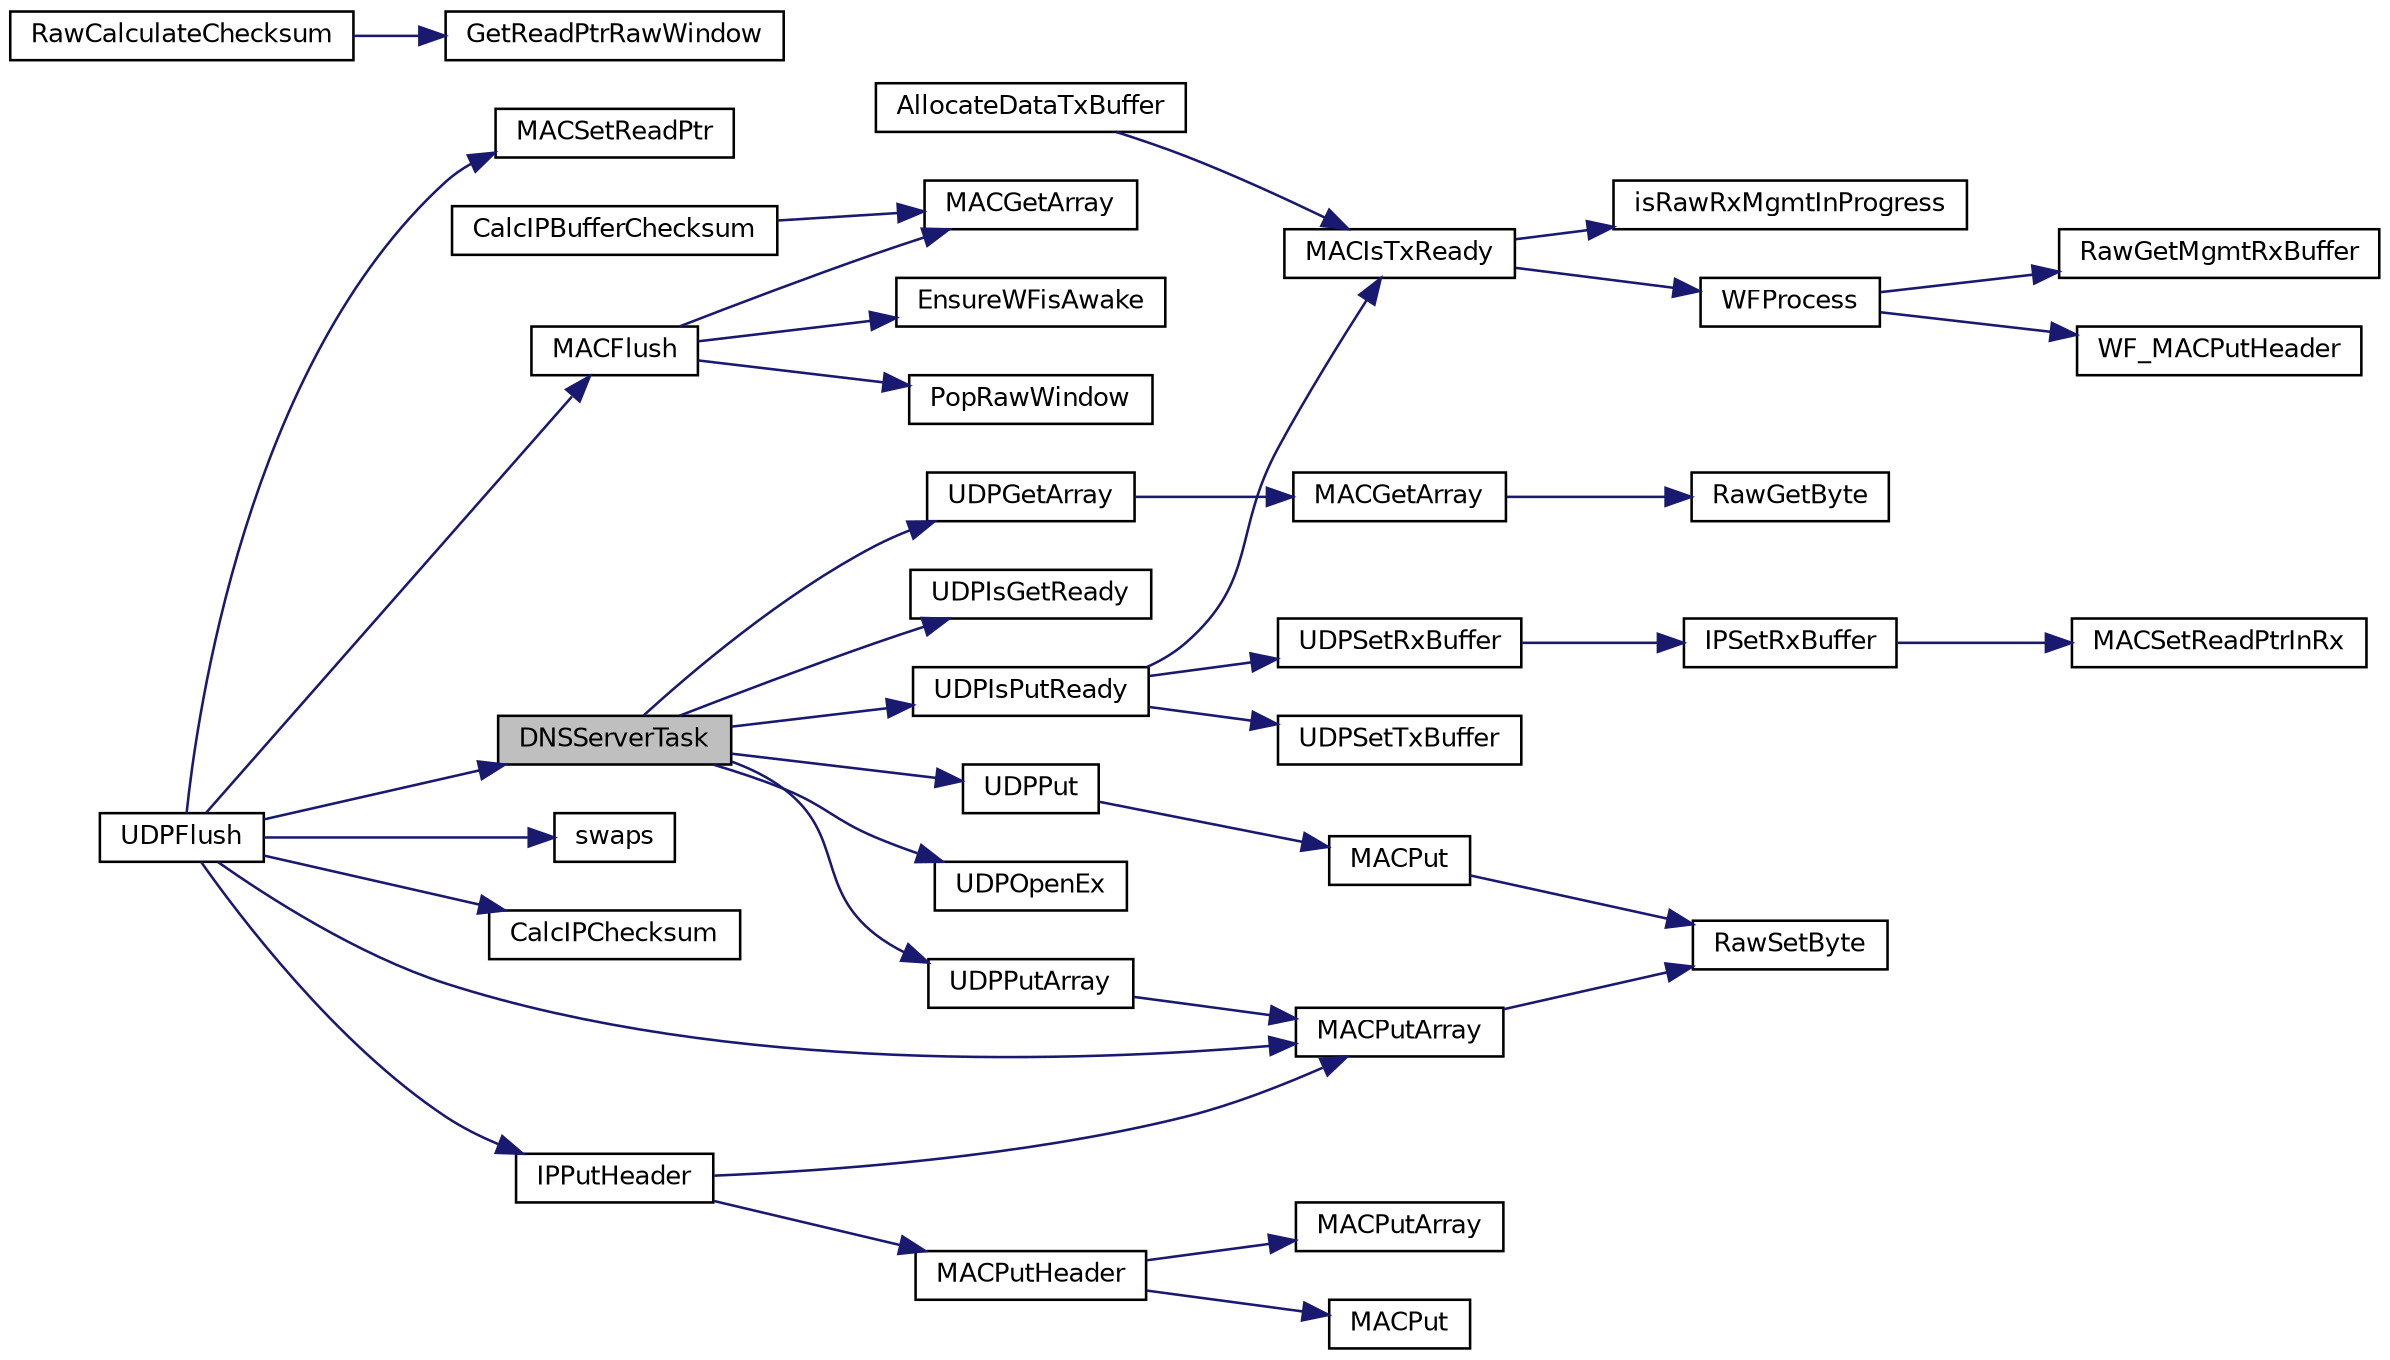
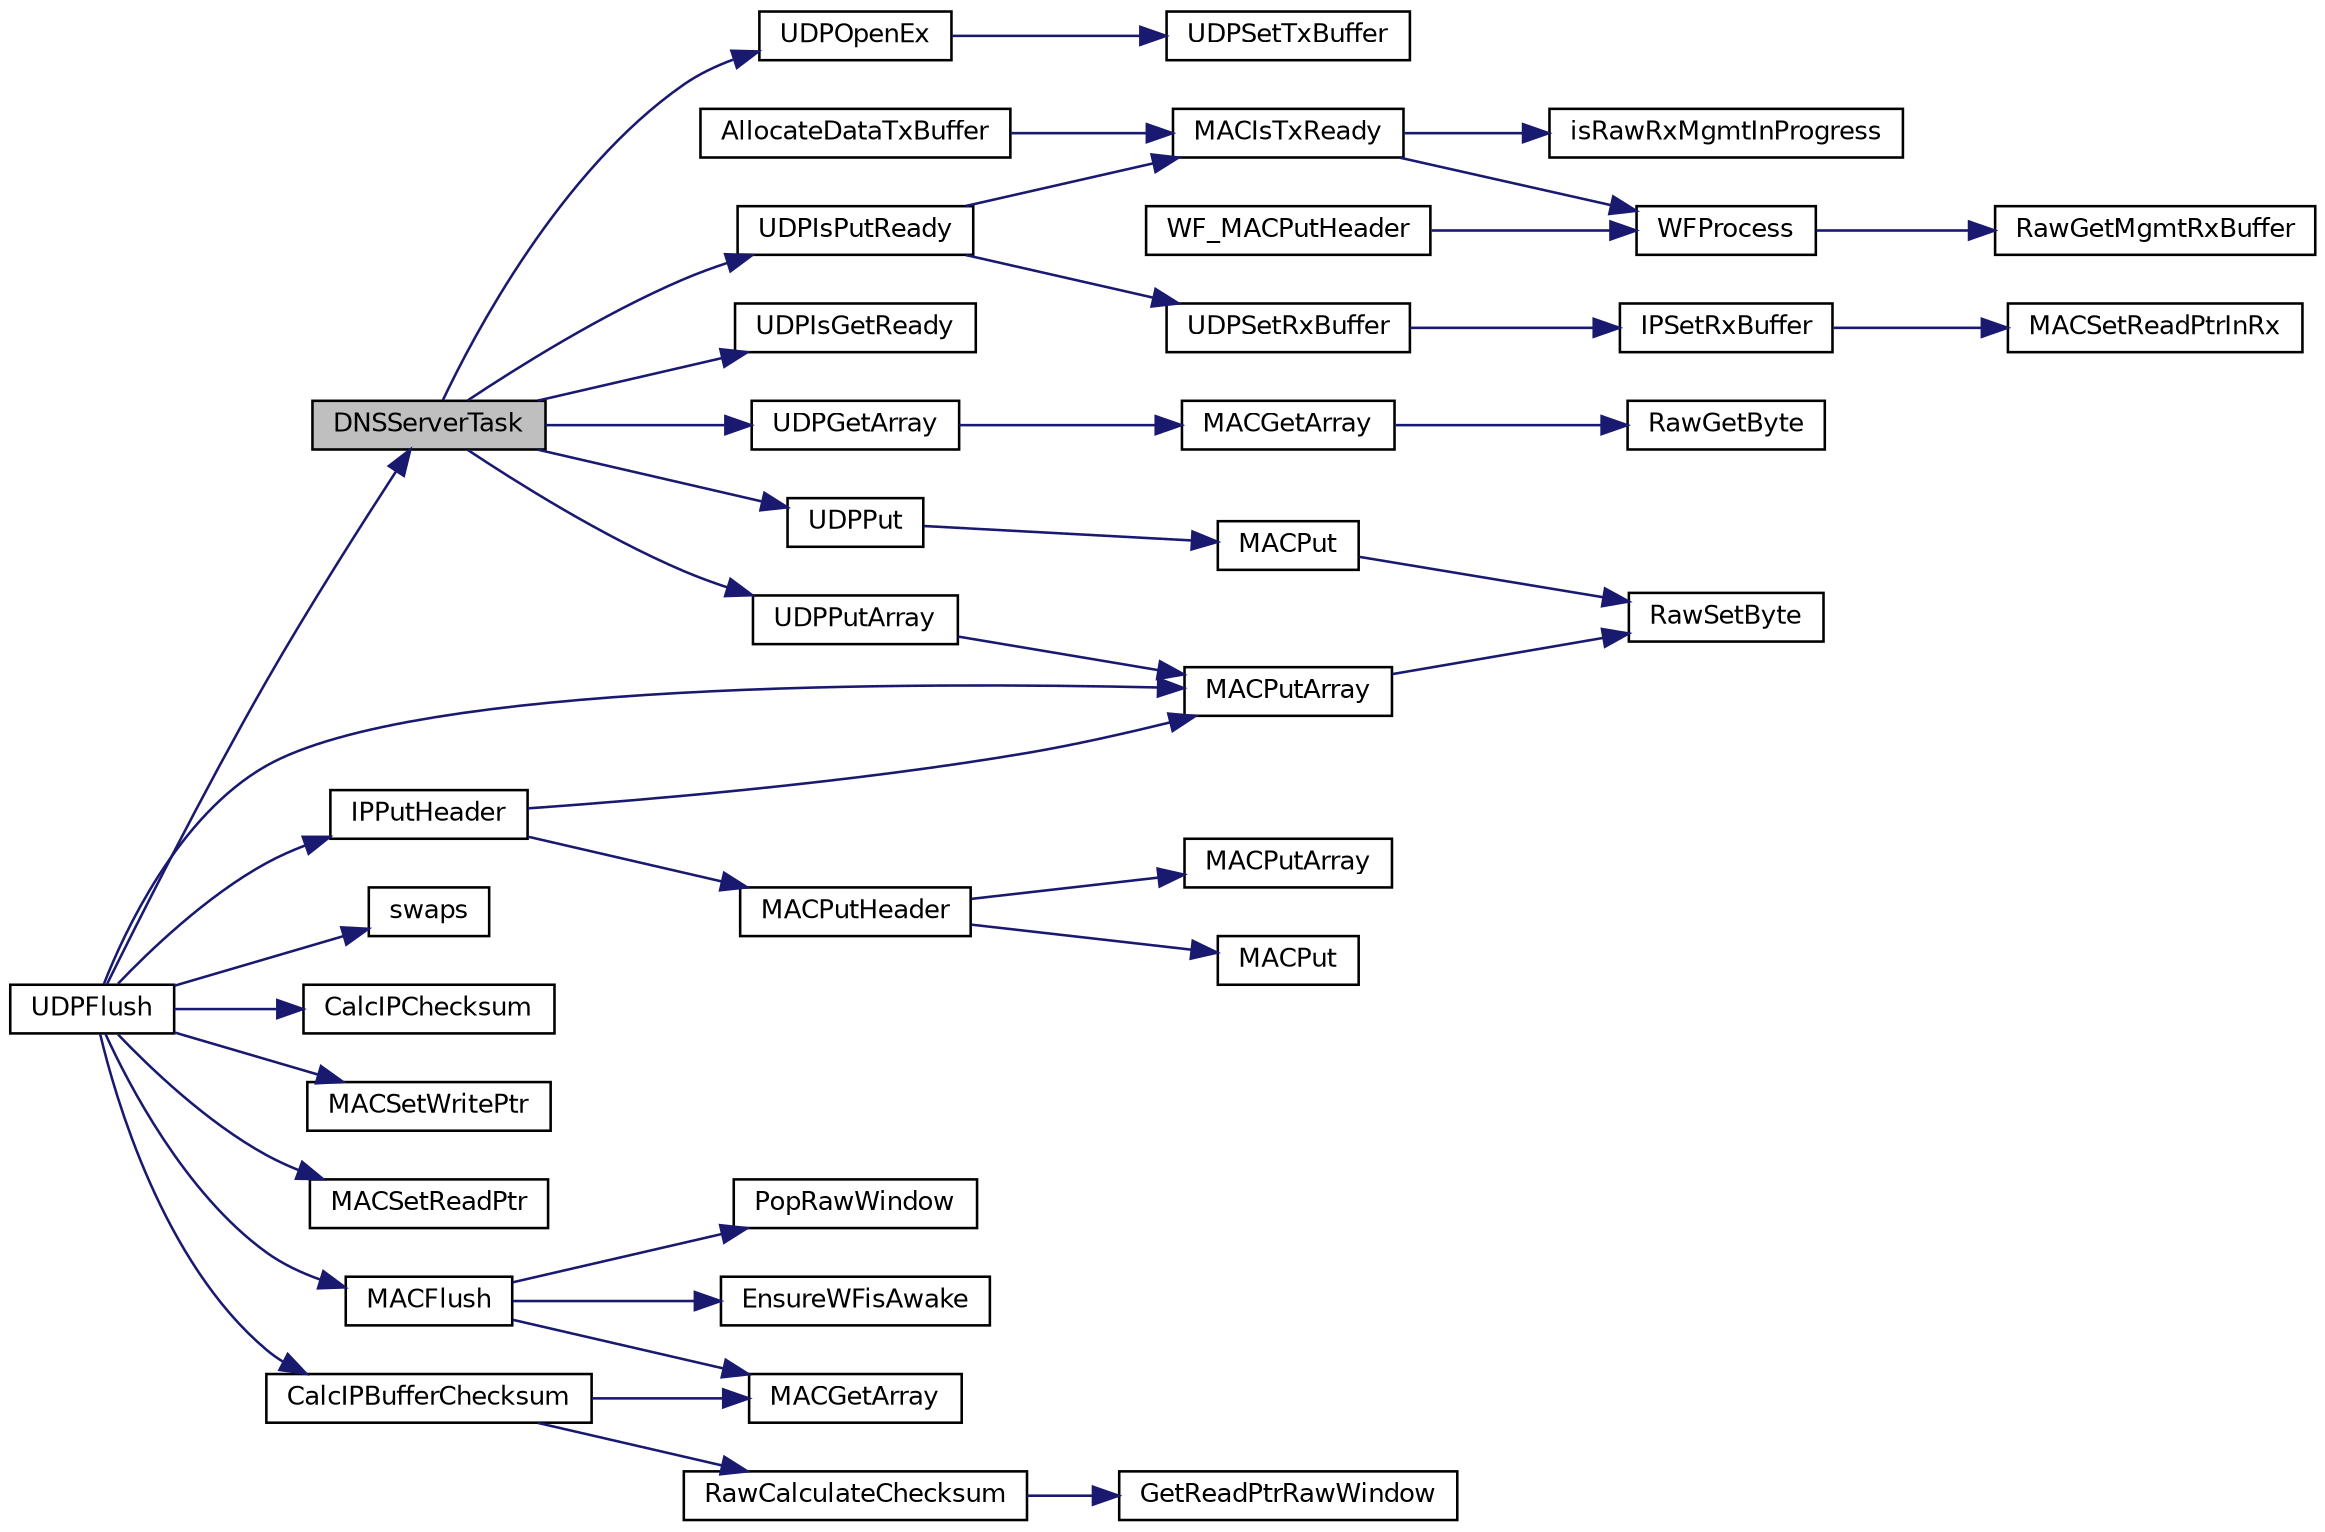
edge "WFProcess" -> "WF_MACPutHeader": reversed
edge "UDPIsPutReady" -> "UDPSetTxBuffer": now "UDPOpenEx" -> "UDPSetTxBuffer"
node "MACSetWritePtr": added
edge "UDPFlush" -> "CalcIPBufferChecksum": added
edge "CalcIPBufferChecksum" -> "RawCalculateChecksum": added
